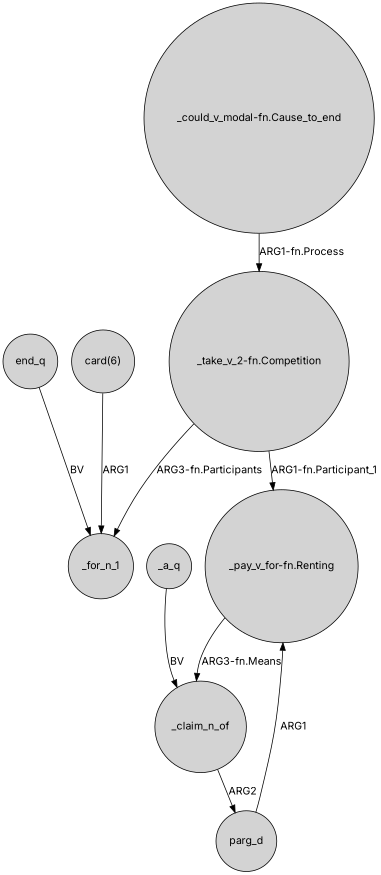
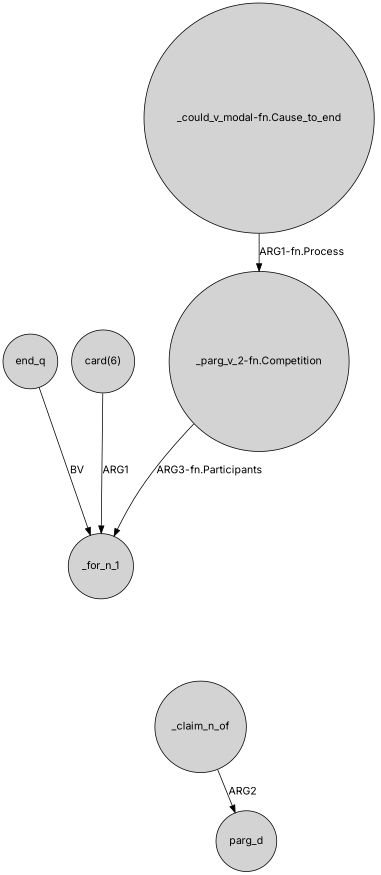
node "_take_v_2-fn.Competition": label "_take_v_2-fn.Competition" -> "_parg_v_2-fn.Competition"
node "_a_q": removed
node "_pay_v_for-fn.Renting": removed
